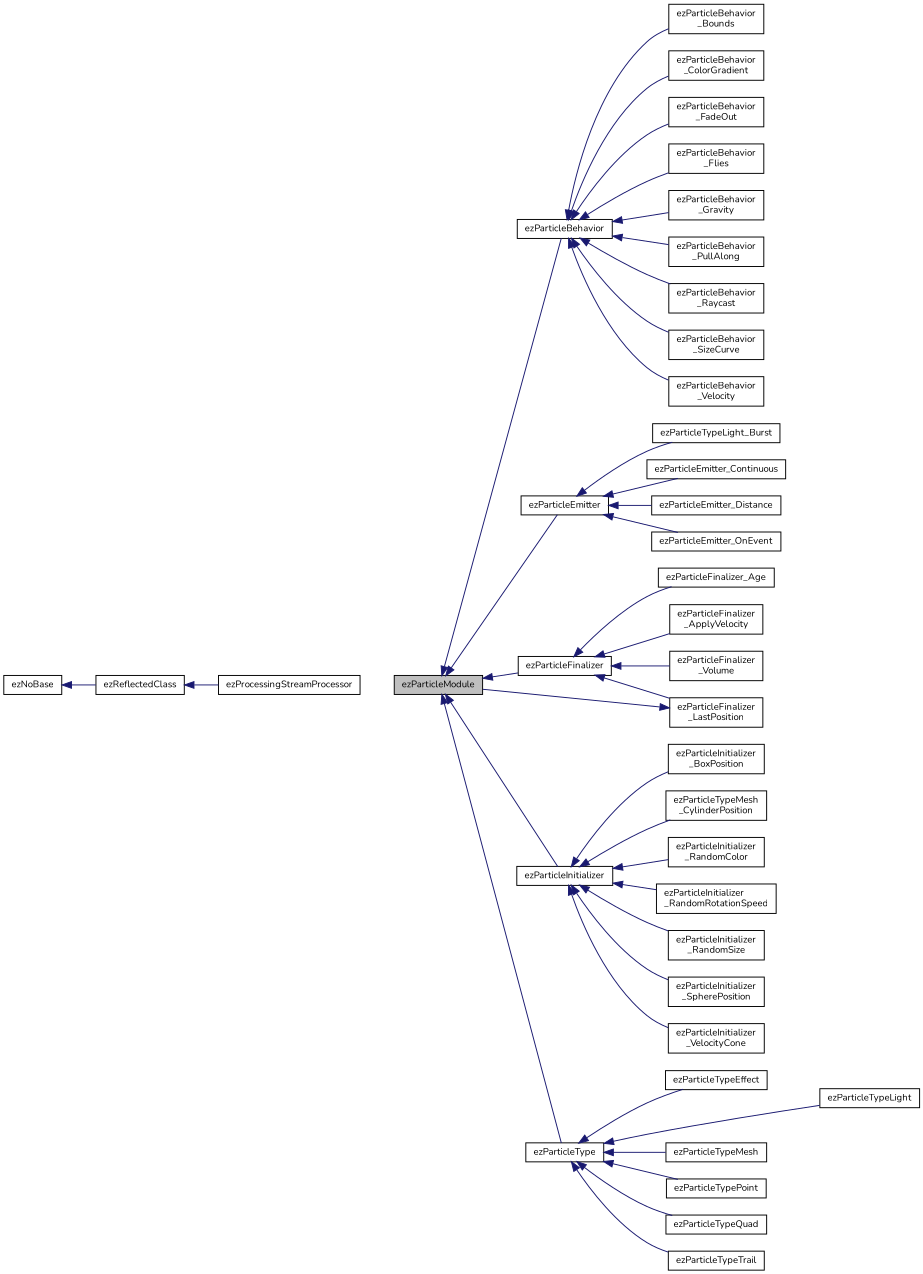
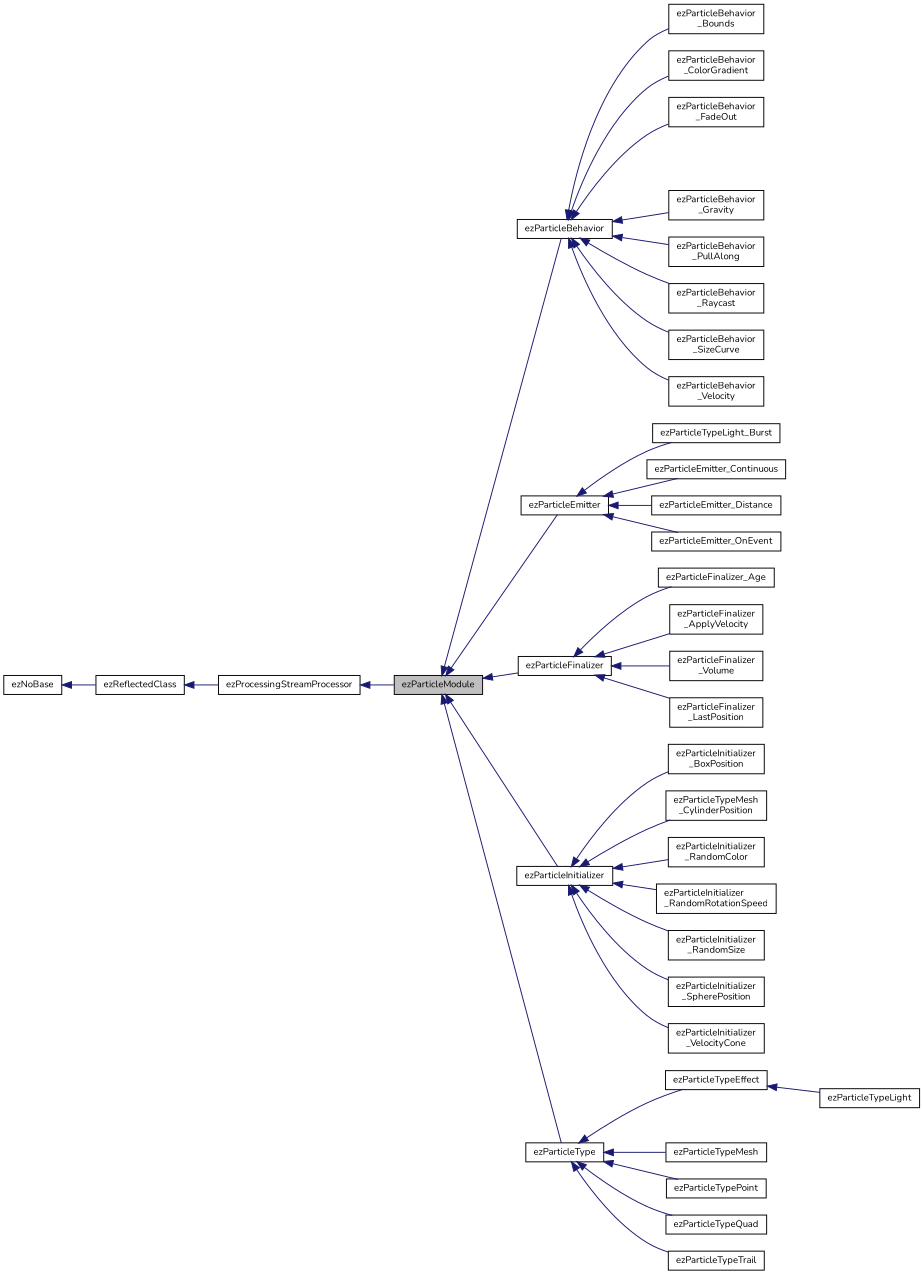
node "ezParticleBehavior _Flies": removed
edge "ezParticleModule" -> "ezParticleFinalizer _LastPosition": now "ezParticleModule" -> "ezProcessingStreamProcessor"
edge "ezParticleTypeLight" -> "ezParticleType": now "ezParticleTypeLight" -> "ezParticleTypeEffect"
